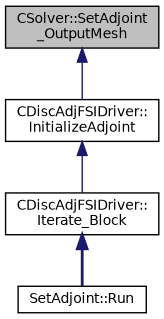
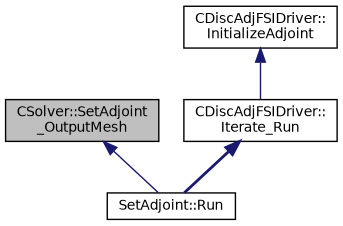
edge "CDiscAdjFSIDriver:: InitializeAdjoint" -> "CSolver::SetAdjoint _OutputMesh": now "SetAdjoint::Run" -> "CSolver::SetAdjoint _OutputMesh"
node "CDiscAdjFSIDriver:: Iterate_Block": label "CDiscAdjFSIDriver:: Iterate_Block" -> "CDiscAdjFSIDriver:: Iterate_Run"
